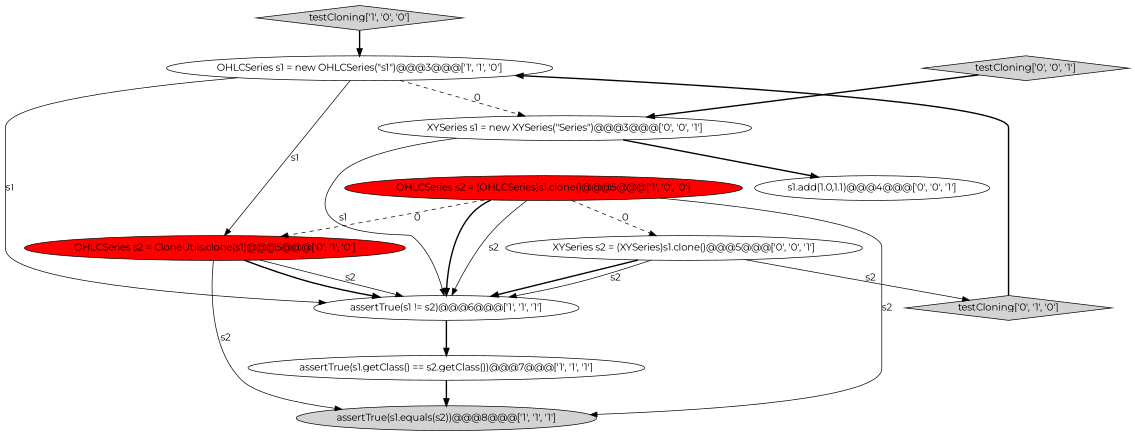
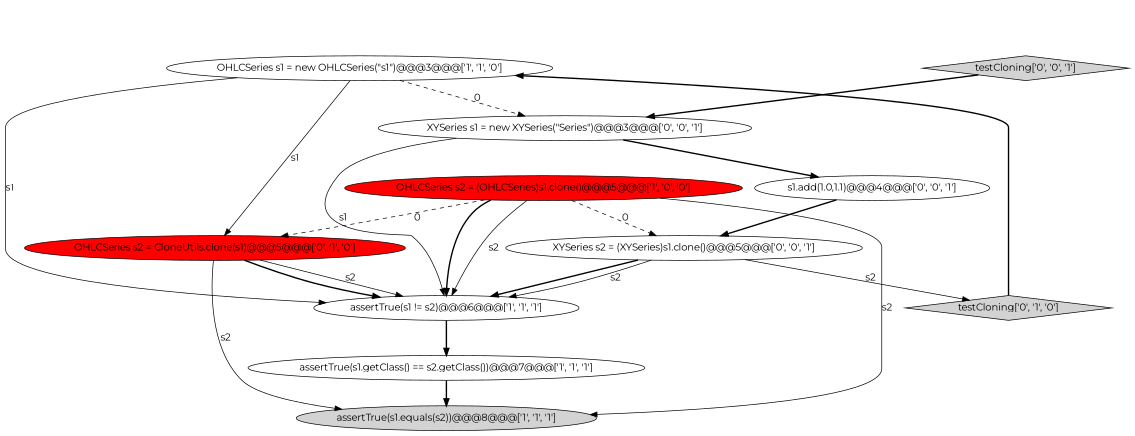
node "testCloning['1', '0', '0']": removed
edge "s1.add(1.0,1.1)@@@4@@@['0', '0', '1']" -> "XYSeries s2 = (XYSeries)s1.clone()@@@5@@@['0', '0', '1']": added
